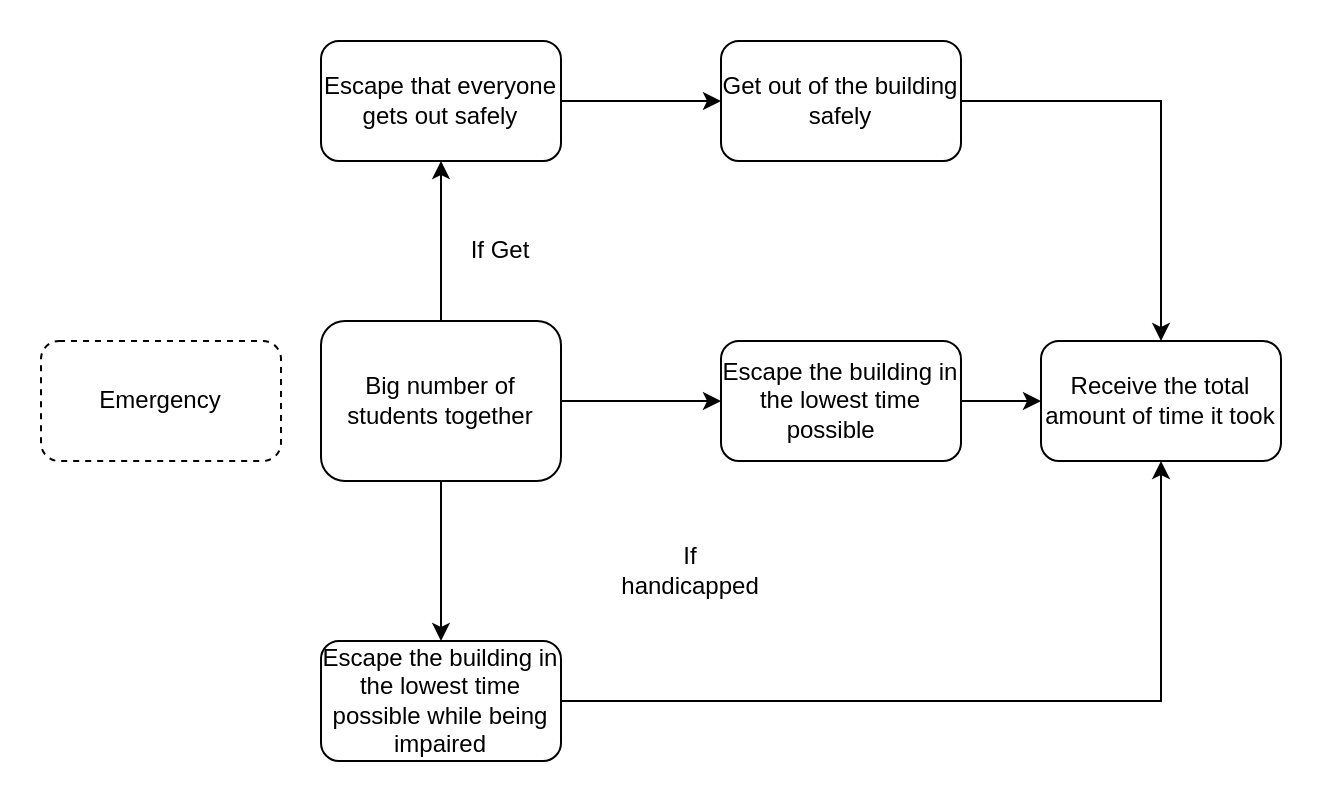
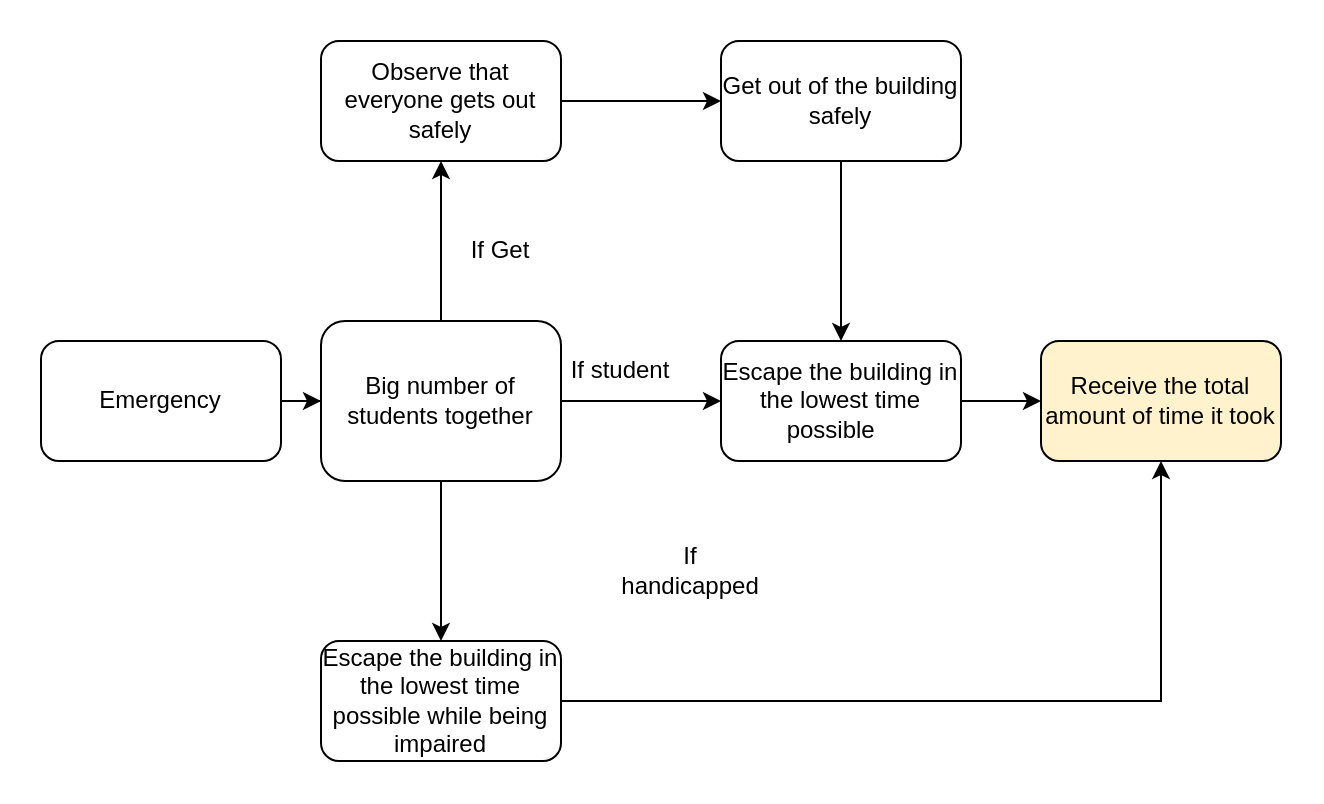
node "Escape that everyone gets out safely": label "Escape that everyone gets out safely" -> "Observe that everyone gets out safely"
edge "Get out of the building safely" -> "Receive the total amount of time it took": now "Get out of the building safely" -> "Escape the building in the lowest time possible"
node "If student": added
node "Emergency": style dashed -> solid
edge "Emergency" -> "Big number of students together": added
node "Receive the total amount of time it took": fillcolor #ffffff -> #fff2cc
